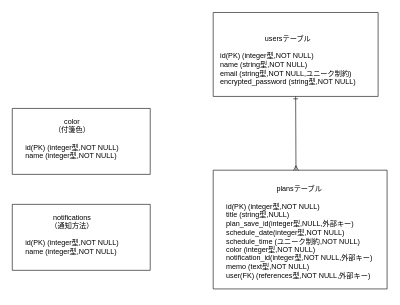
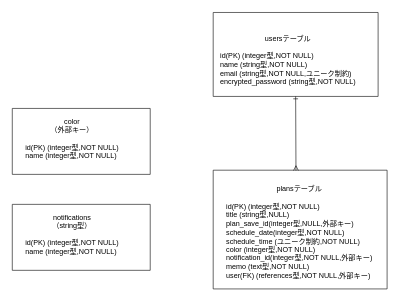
node "color （付箋色） id(PK) (integer型,NOT NULL) name (integer型,NOT NULL)": label "color （付箋色） id(PK) (integer型,NOT NULL) name (integer型,NOT NULL)" -> "color （外部キー） id(PK) (integer型,NOT NULL) name (integer型,NOT NULL)"
node "notifications （通知方法） id(PK) (integer型,NOT NULL) name (integer型,NOT NULL)": label "notifications （通知方法） id(PK) (integer型,NOT NULL) name (integer型,NOT NULL)" -> "notifications （string型） id(PK) (integer型,NOT NULL) name (integer型,NOT NULL)"
